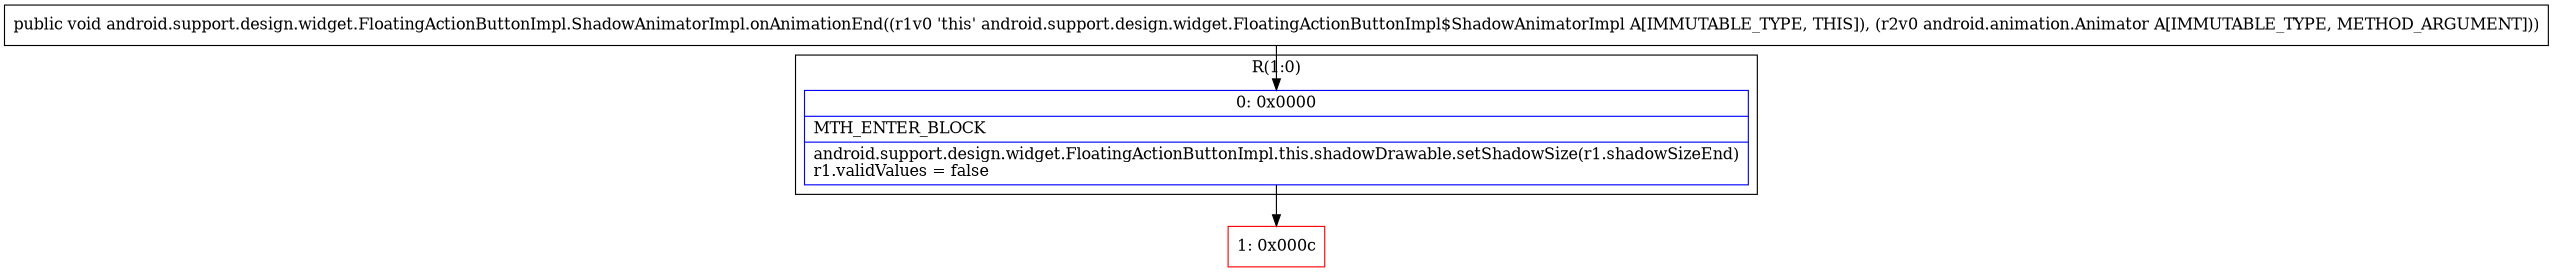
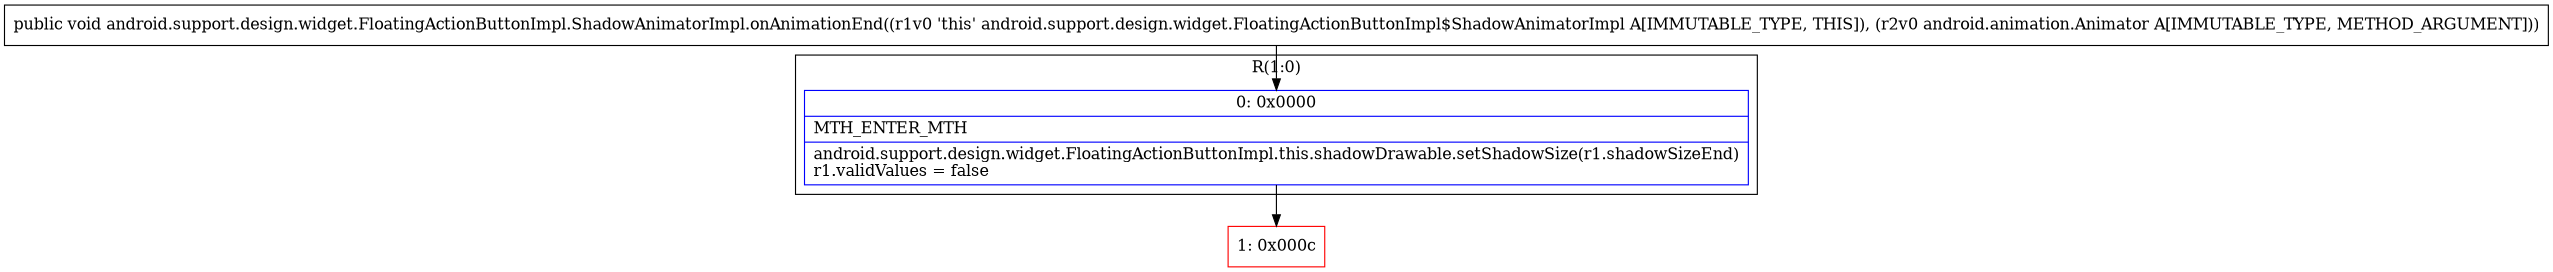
node "0: 0x0000": text "MTH_ENTER_BLOCK" -> "MTH_ENTER_MTH"
